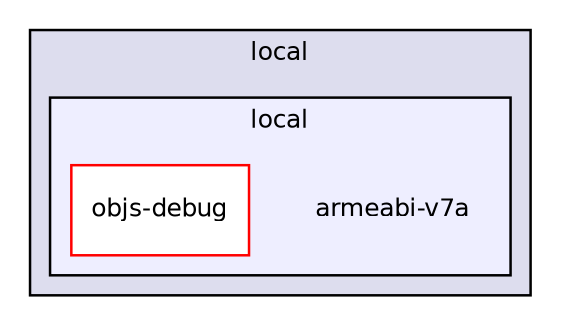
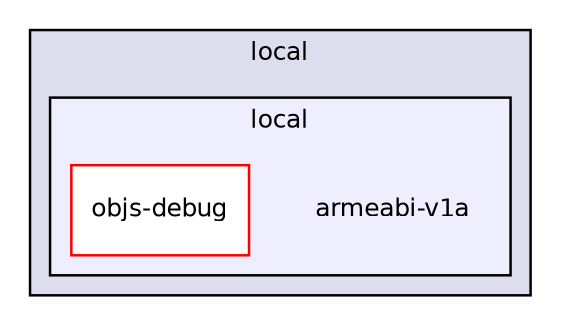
node "armeabi-v7a": label "armeabi-v7a" -> "armeabi-v1a"
